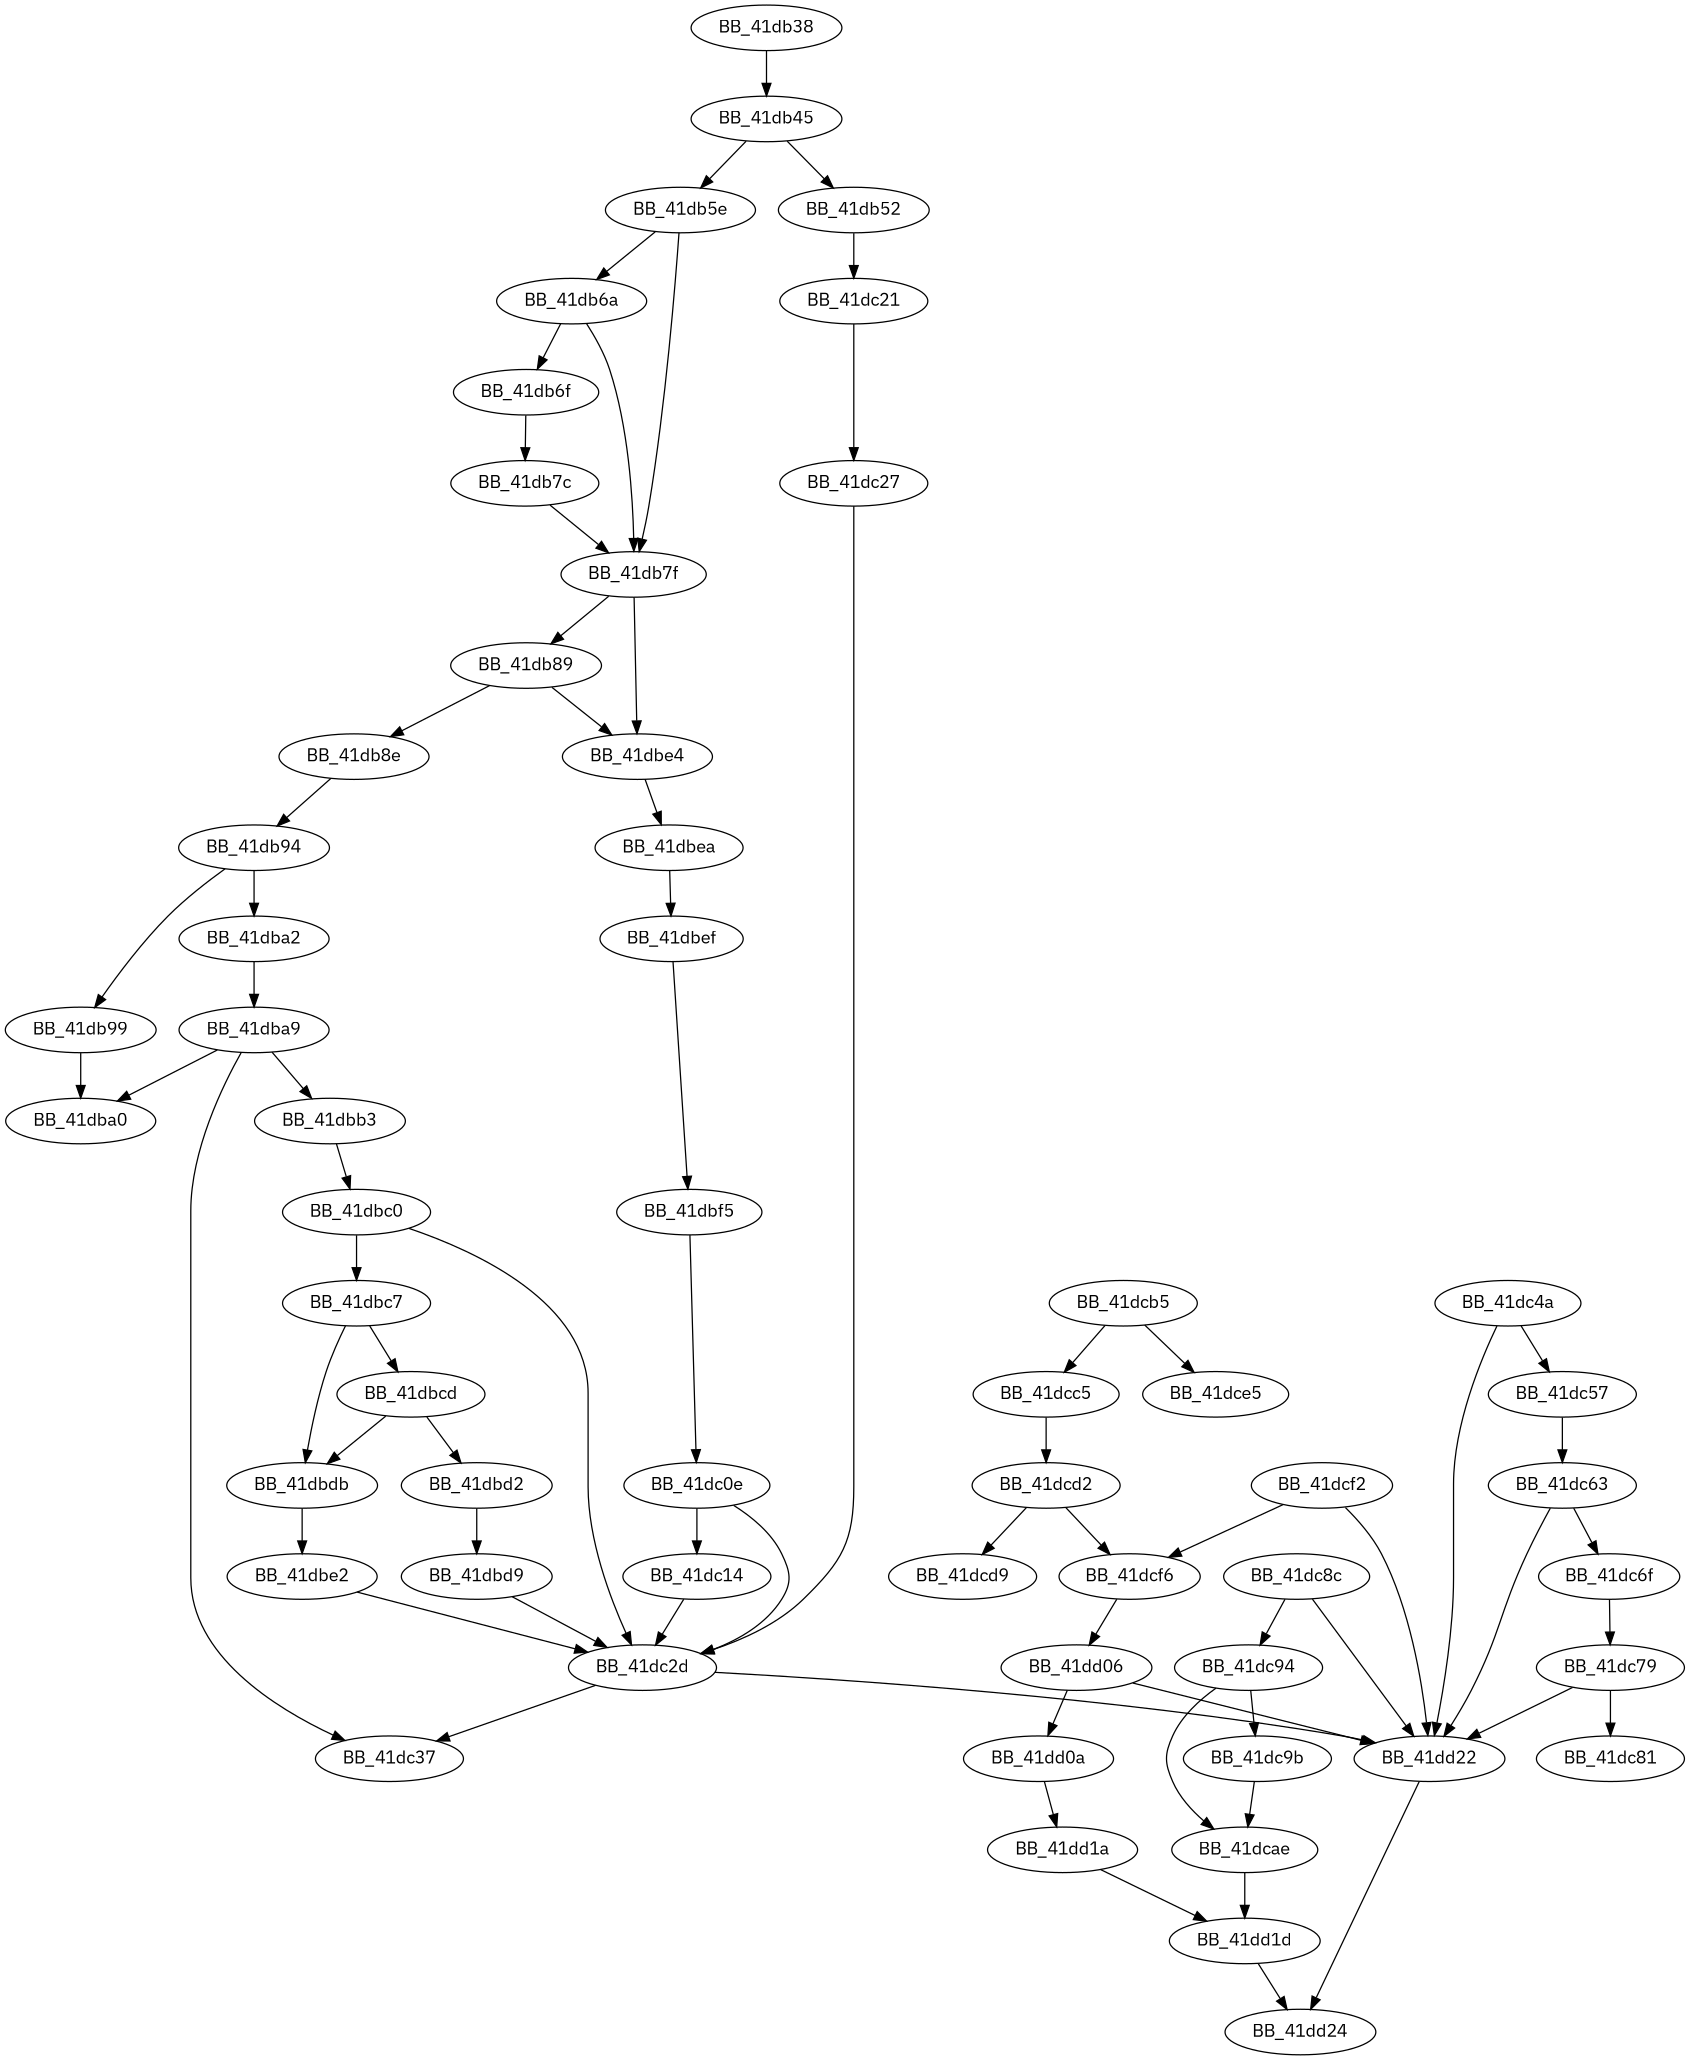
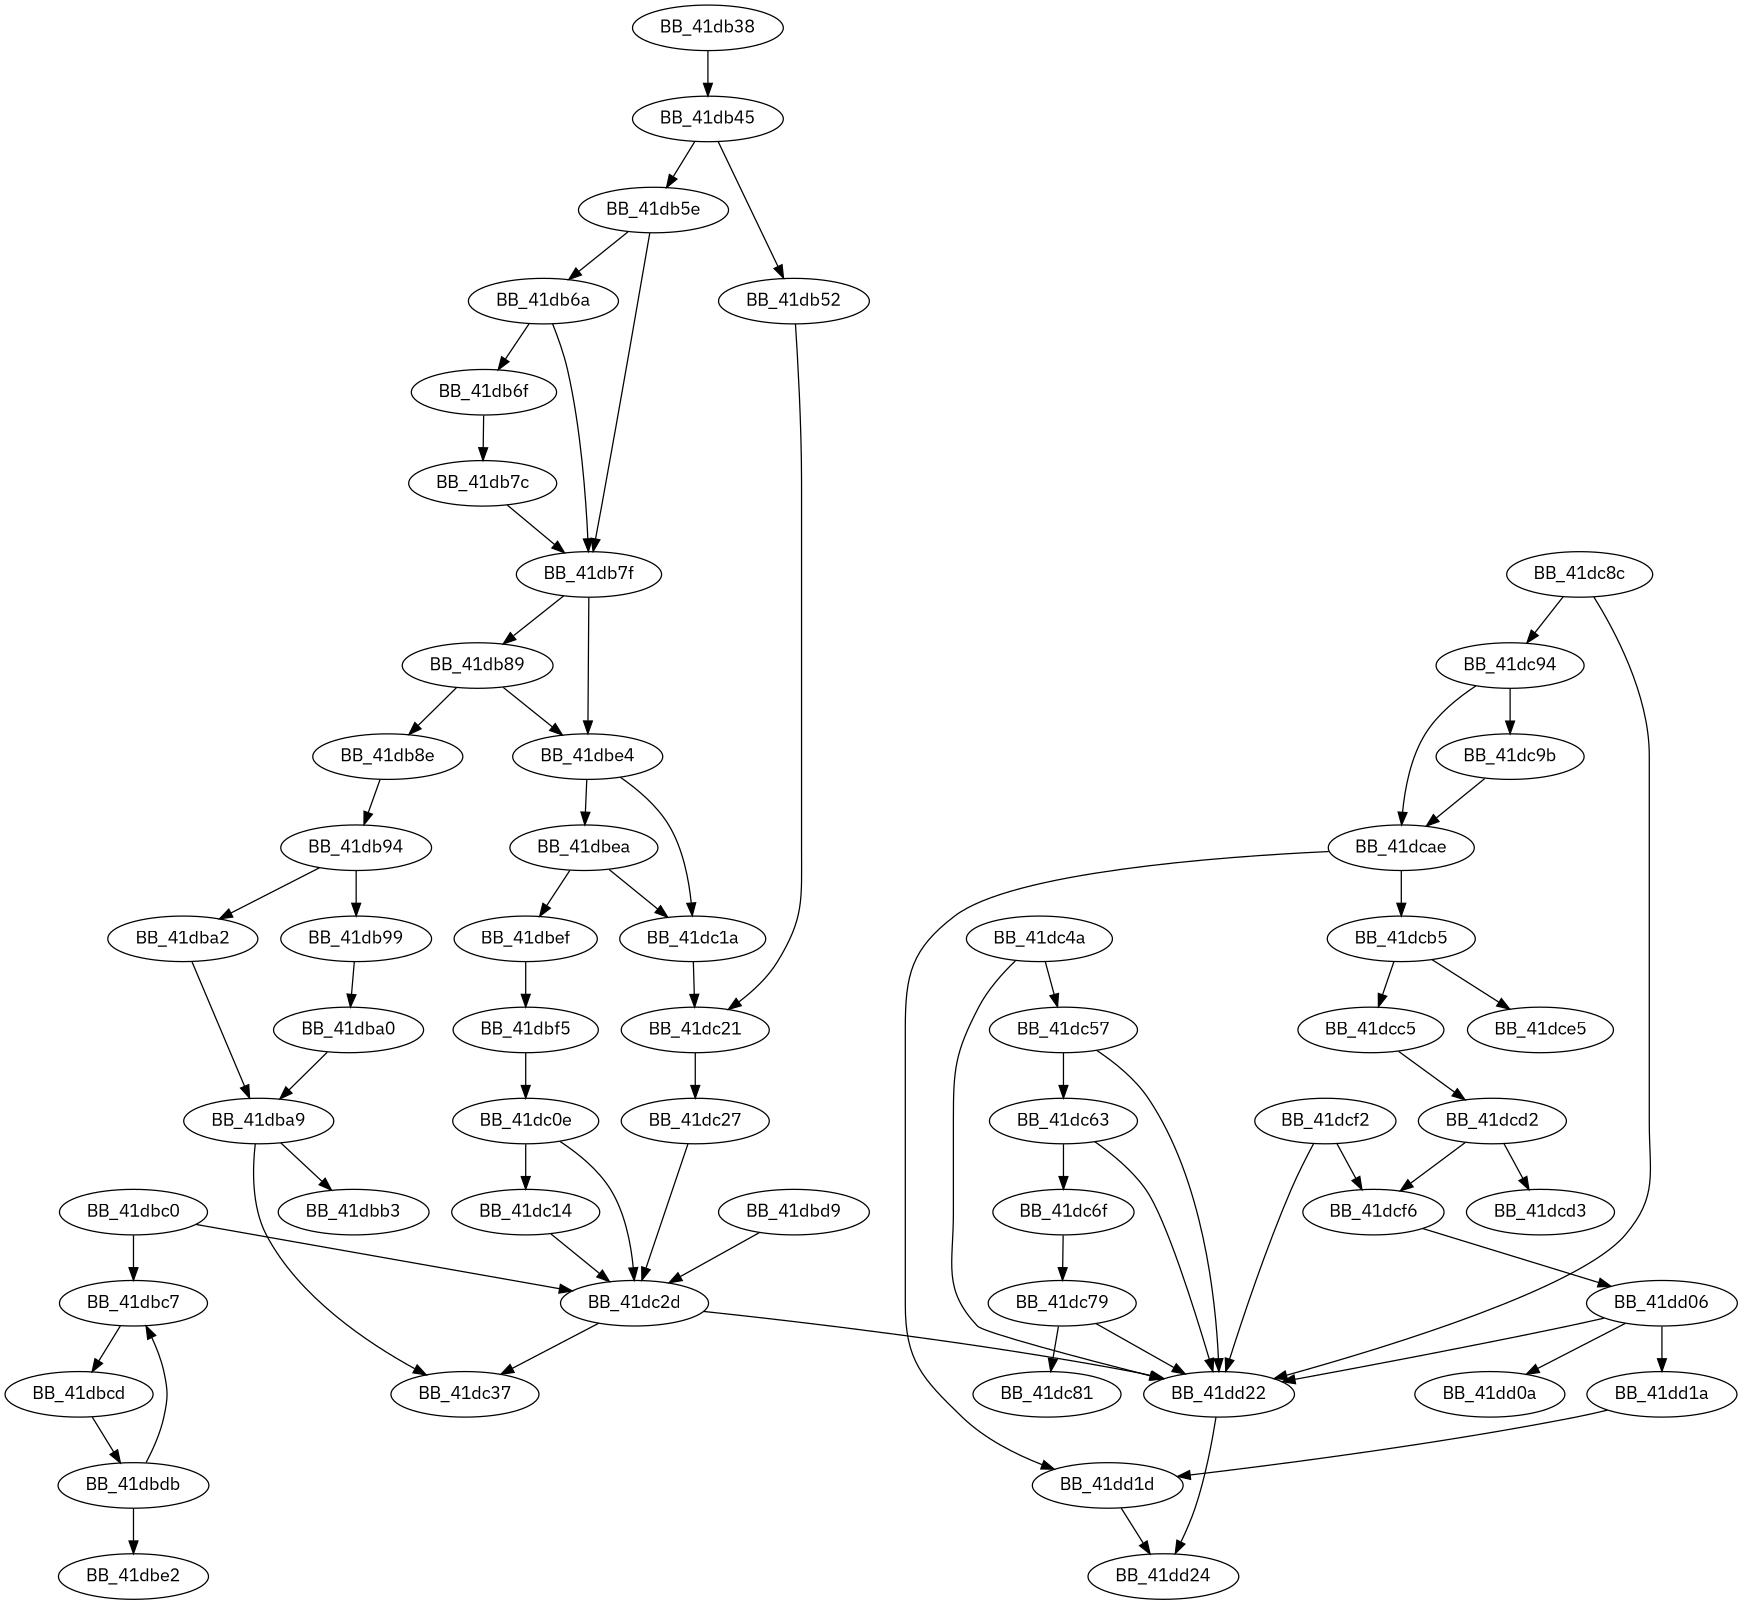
edge "BB_41dcae" -> "BB_41dcb5": added
node "BB_41dc1a": added
edge "BB_41dba9" -> "BB_41dba0": reversed
edge "BB_41dbb3" -> "BB_41dbc0": removed
edge "BB_41dc57" -> "BB_41dd22": added
edge "BB_41dbc7" -> "BB_41dbdb": reversed
node "BB_41dbd2": removed
node "BB_41dcd9": label "BB_41dcd9" -> "BB_41dcd3"
edge "BB_41dbe2" -> "BB_41dc2d": removed
edge "BB_41dd0a" -> "BB_41dd1a": now "BB_41dd06" -> "BB_41dd1a"
